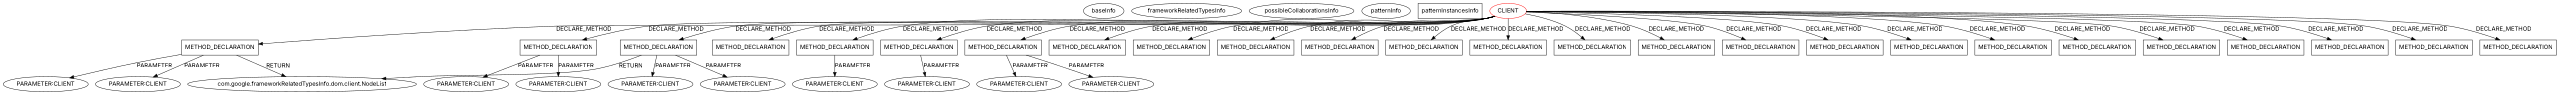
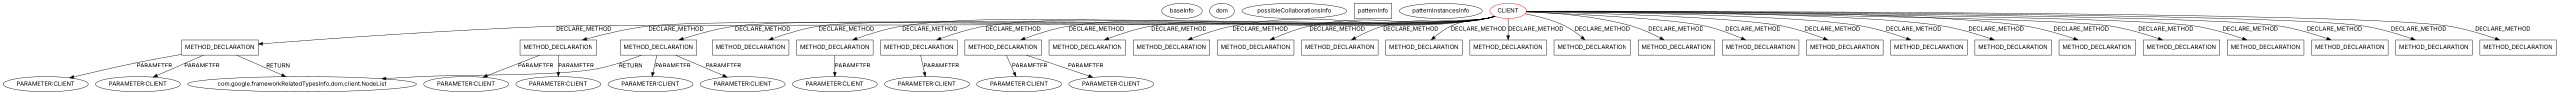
node "frameworkRelatedTypesInfo": label "frameworkRelatedTypesInfo" -> "dom"
node "patternInfo": shape ellipse -> box
node "patternInstancesInfo": shape box -> ellipse
